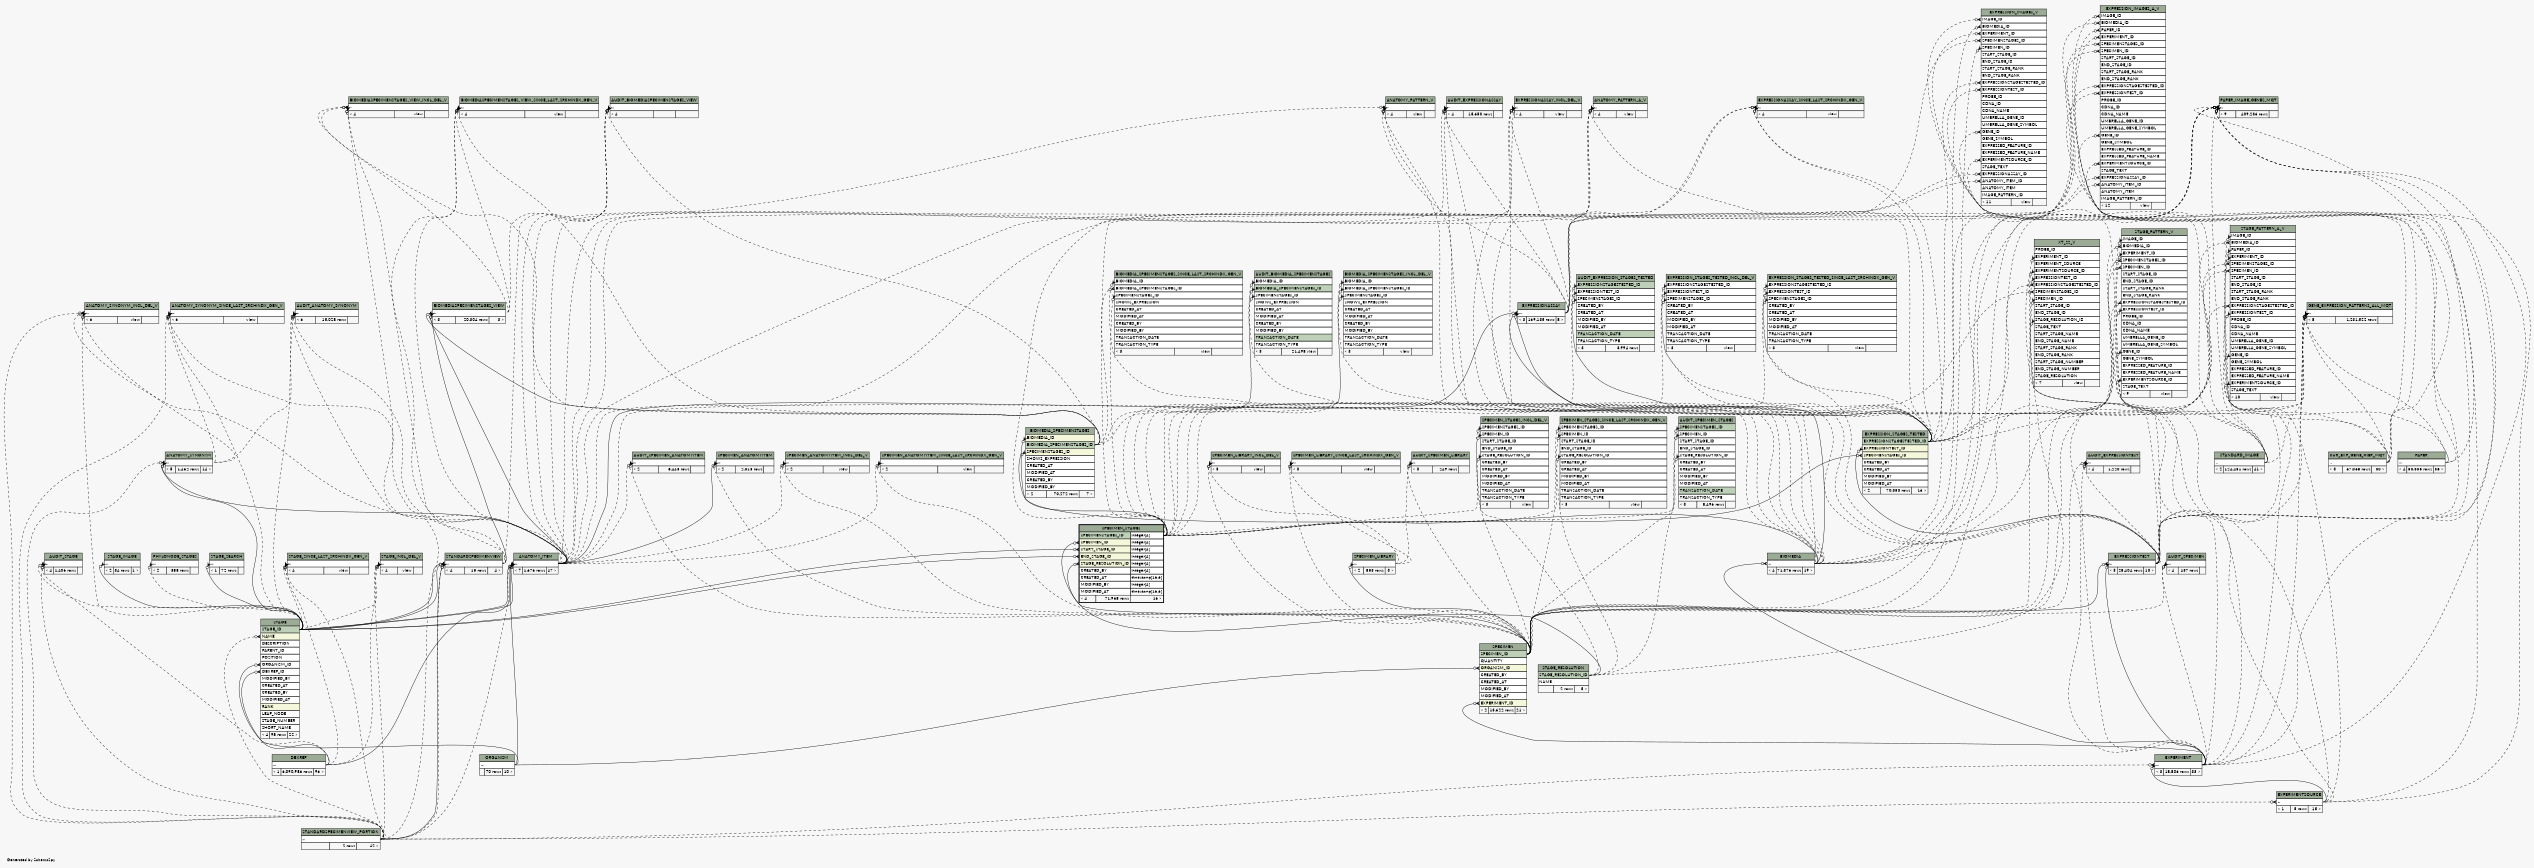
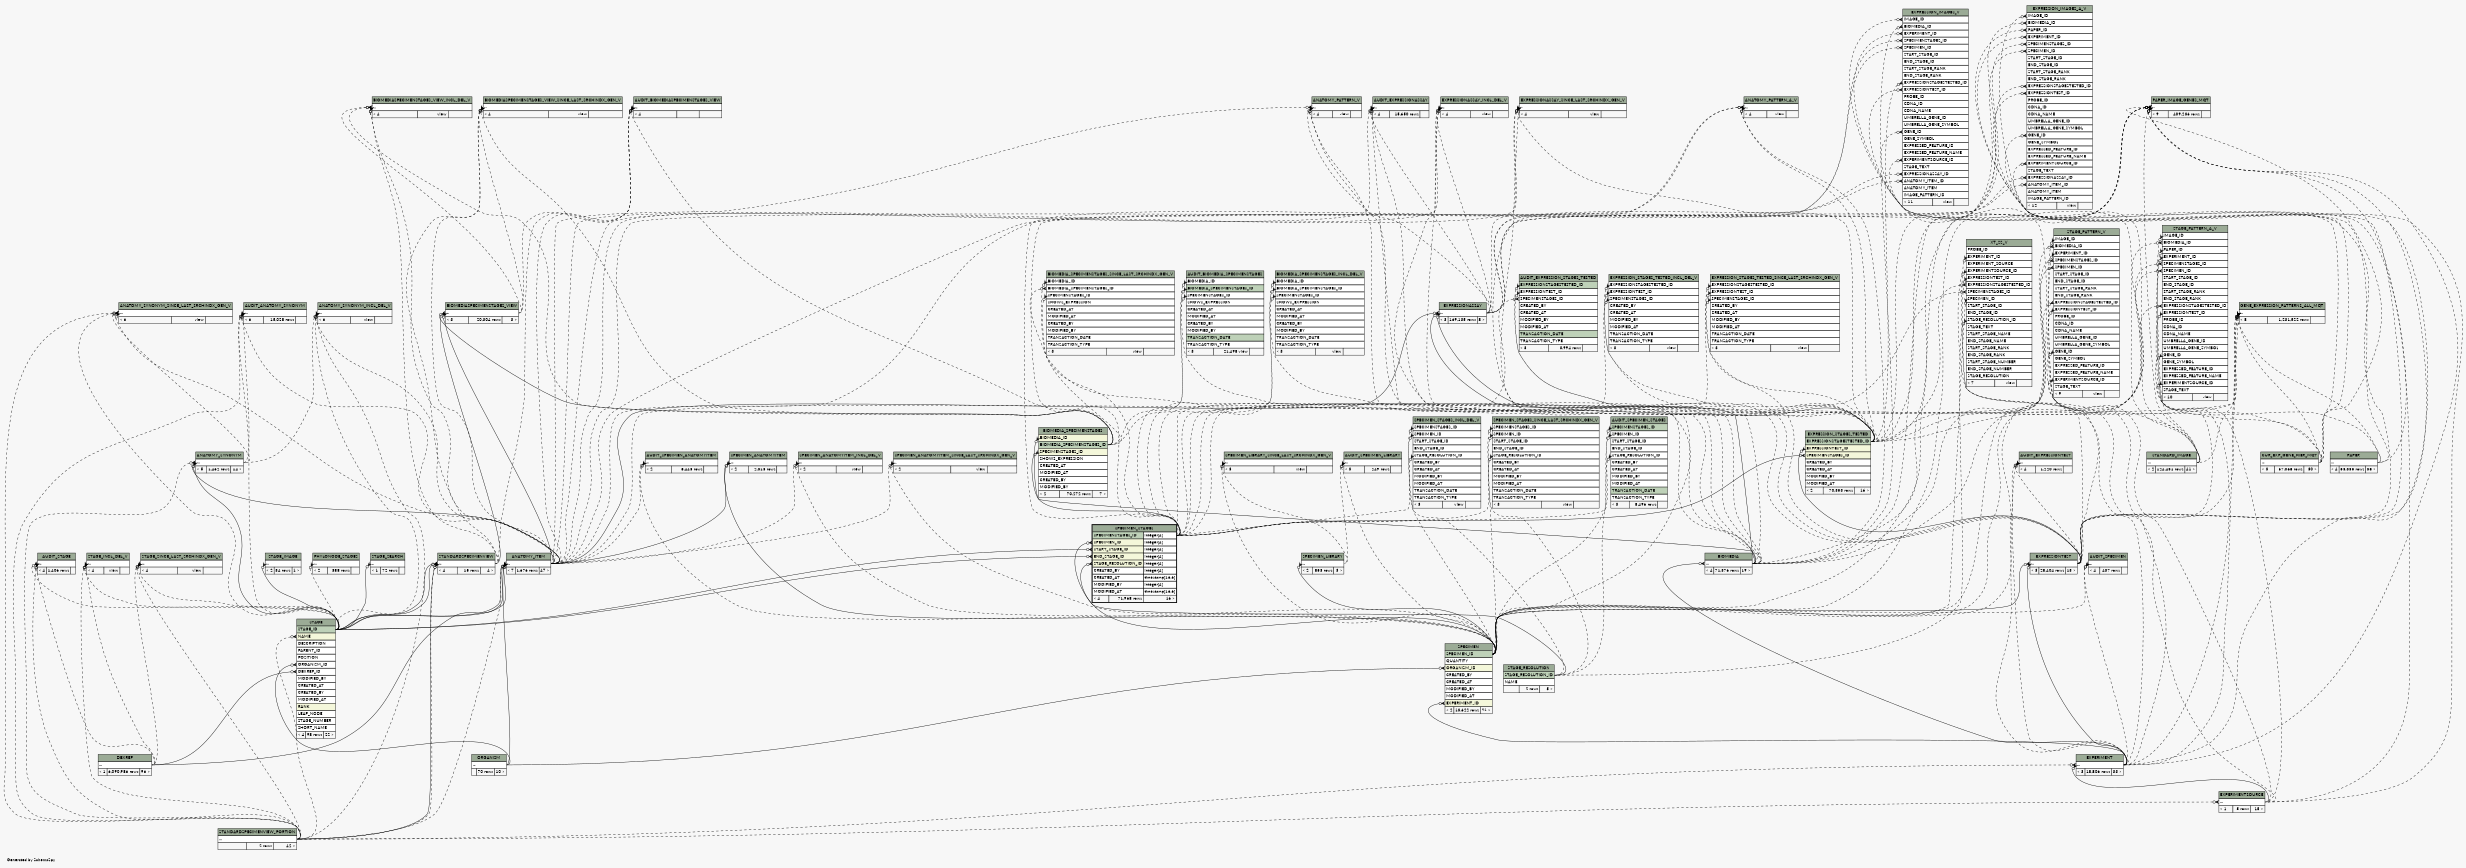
node "SPECIMEN_LIBRARY_INCL_DEL_V": removed
edge "SPECIMEN" -> "SPECIMEN_ANATOMYITEM": style dashed -> solid
